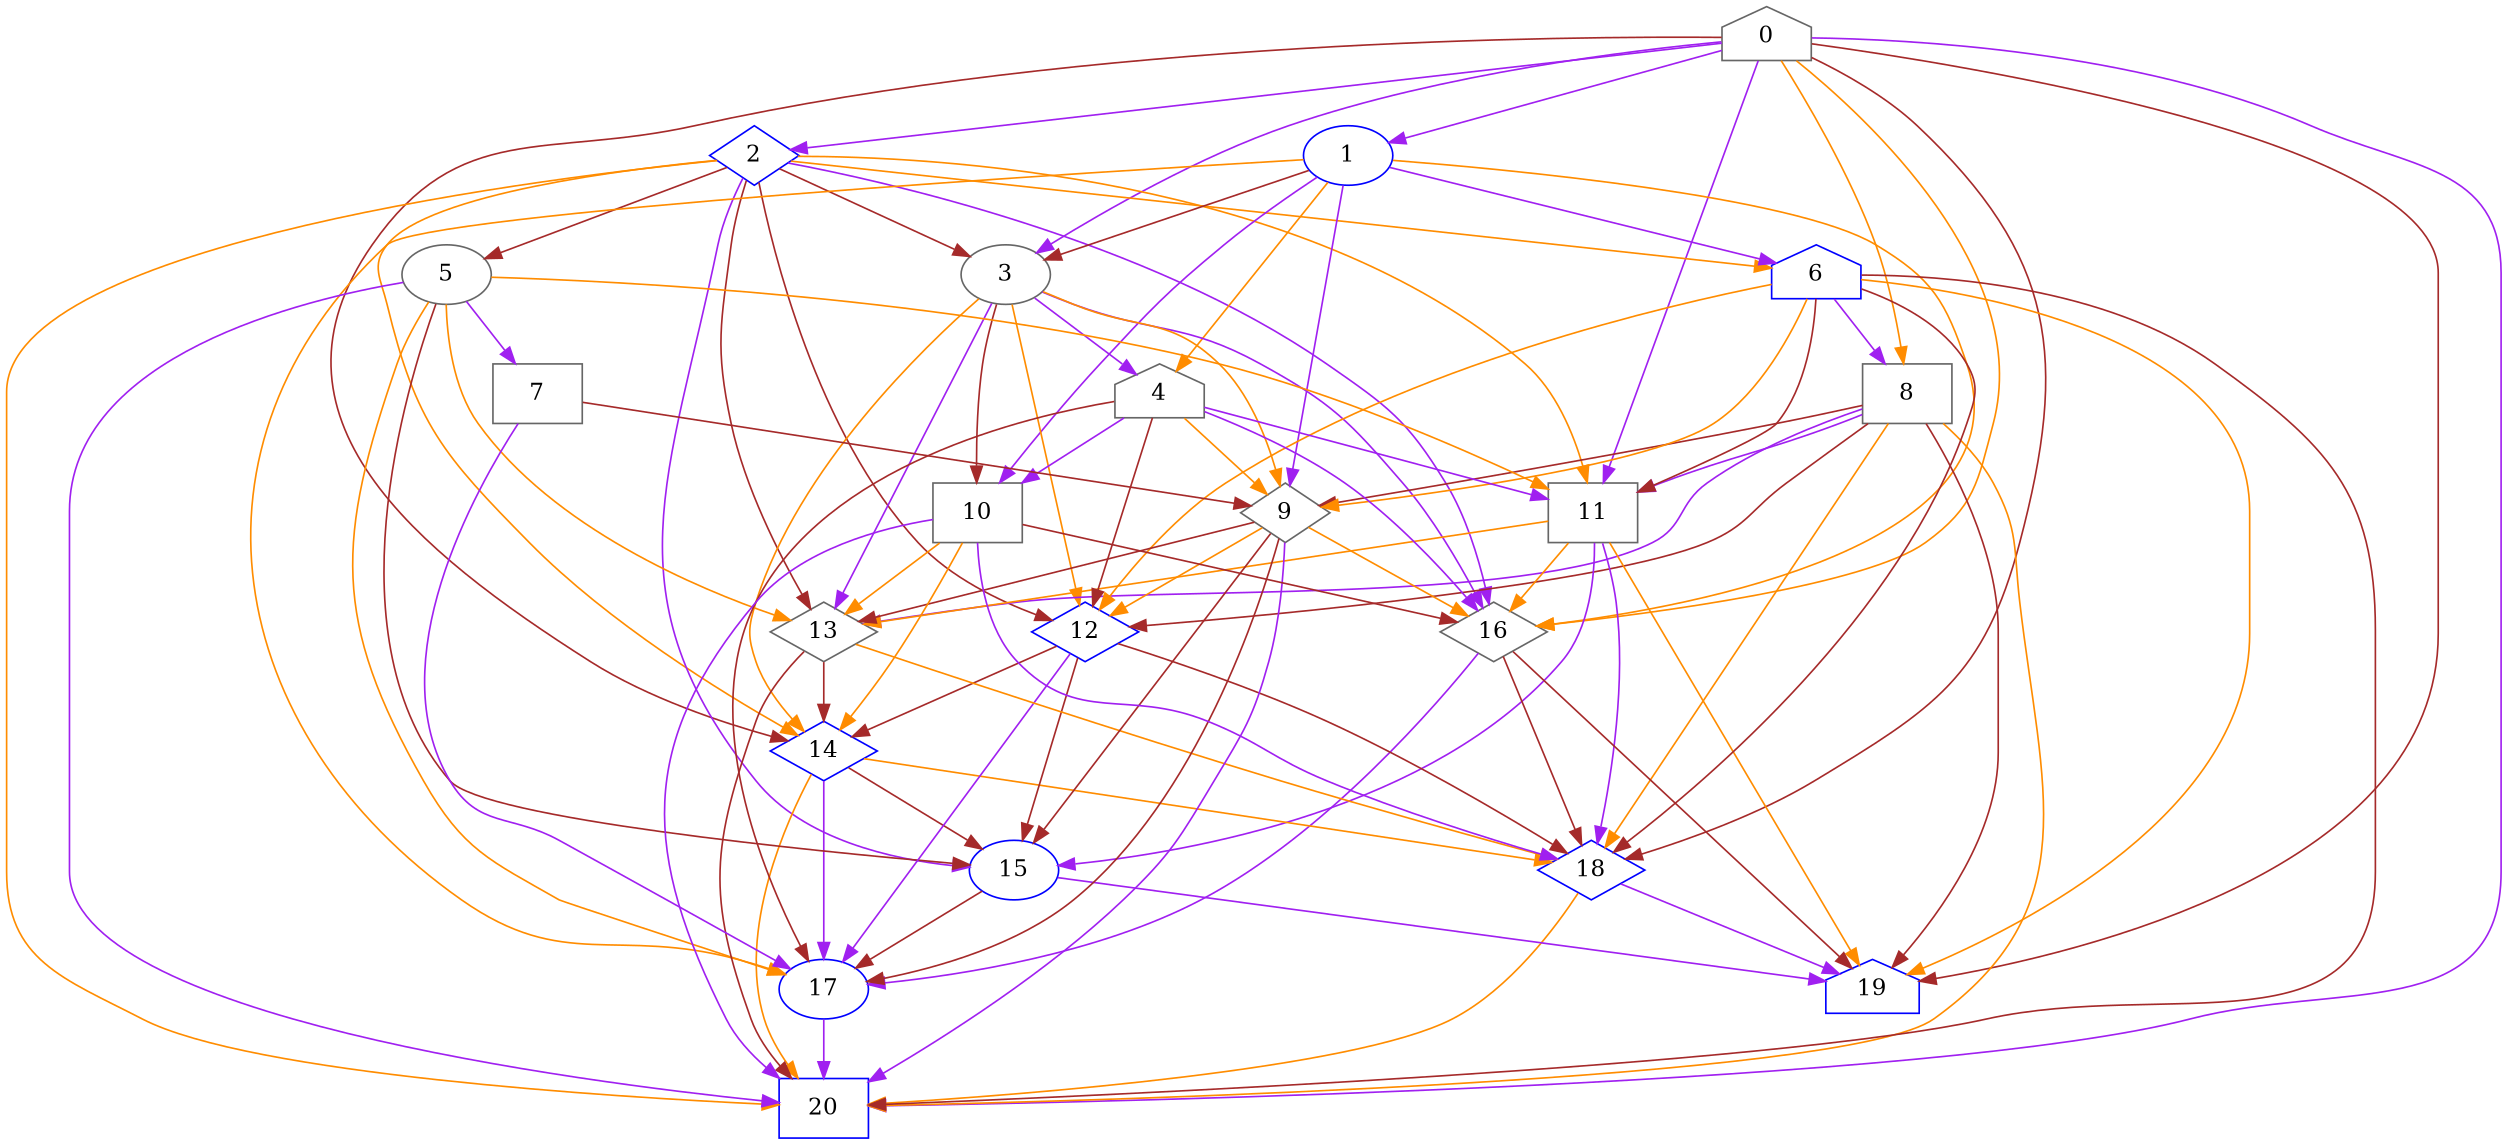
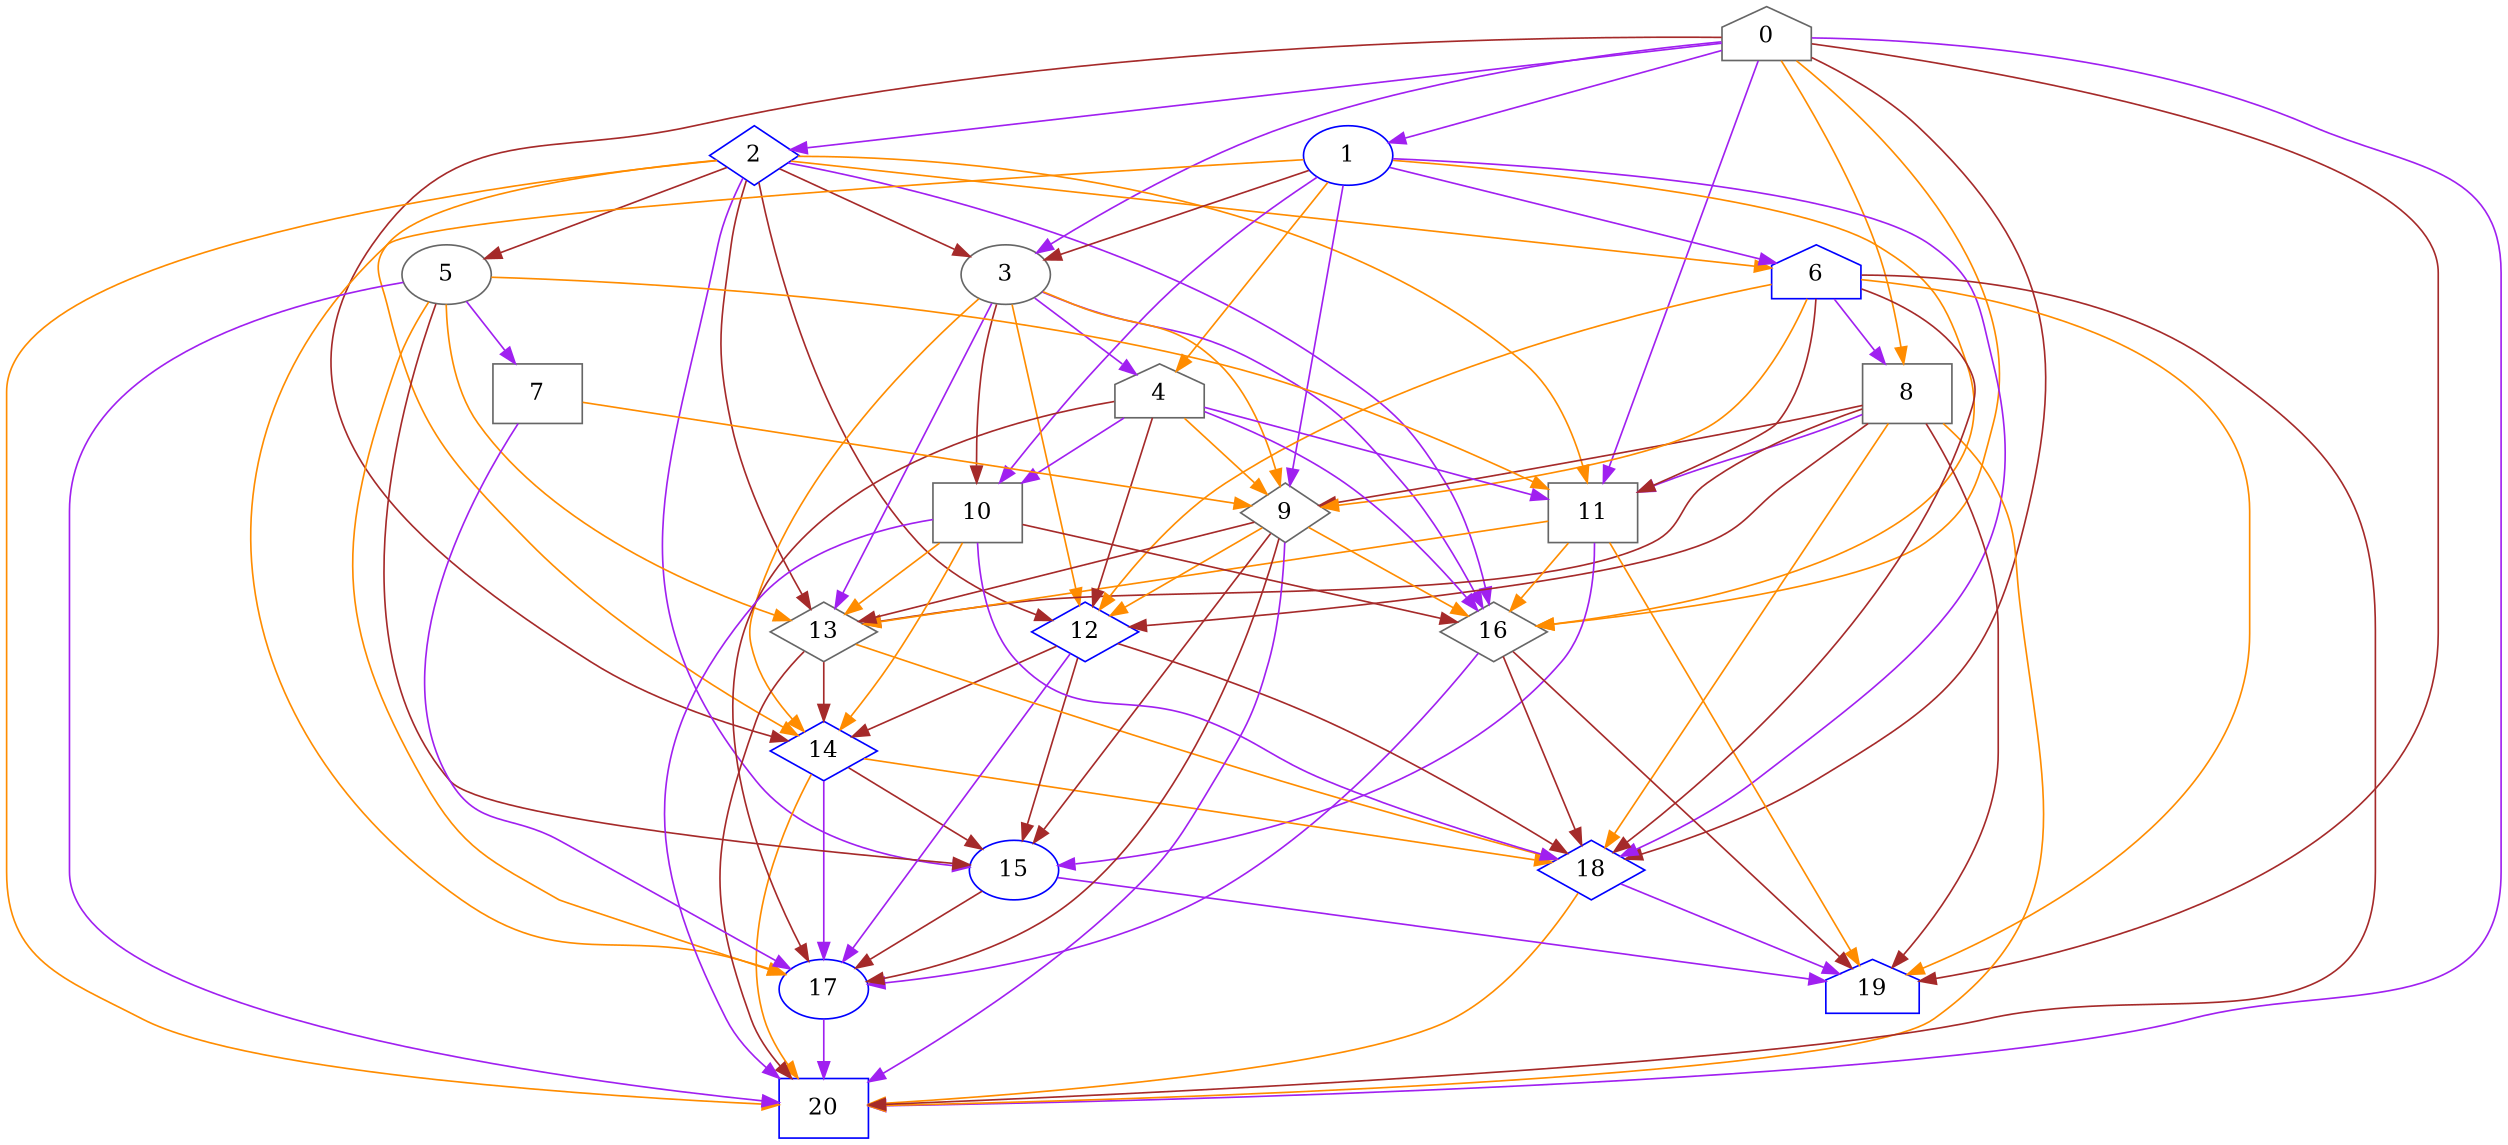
edge "7" -> "9": color brown -> darkorange
edge "8" -> "13": color purple -> brown
edge "11" -> "18": now "1" -> "18"
